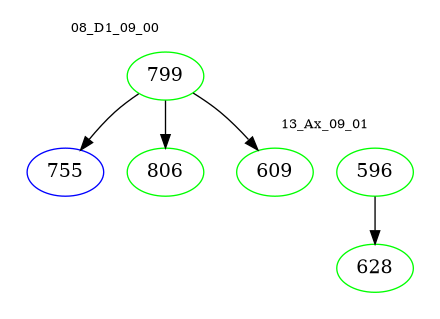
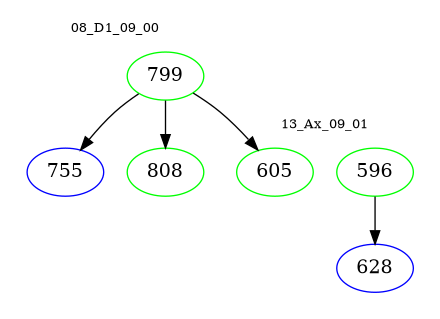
node "806": label "806" -> "808"
node "609": label "609" -> "605"
node "628": color green -> blue
